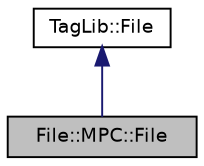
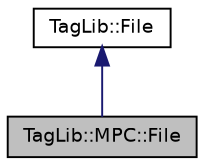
node "File::MPC::File": label "File::MPC::File" -> "TagLib::MPC::File"
